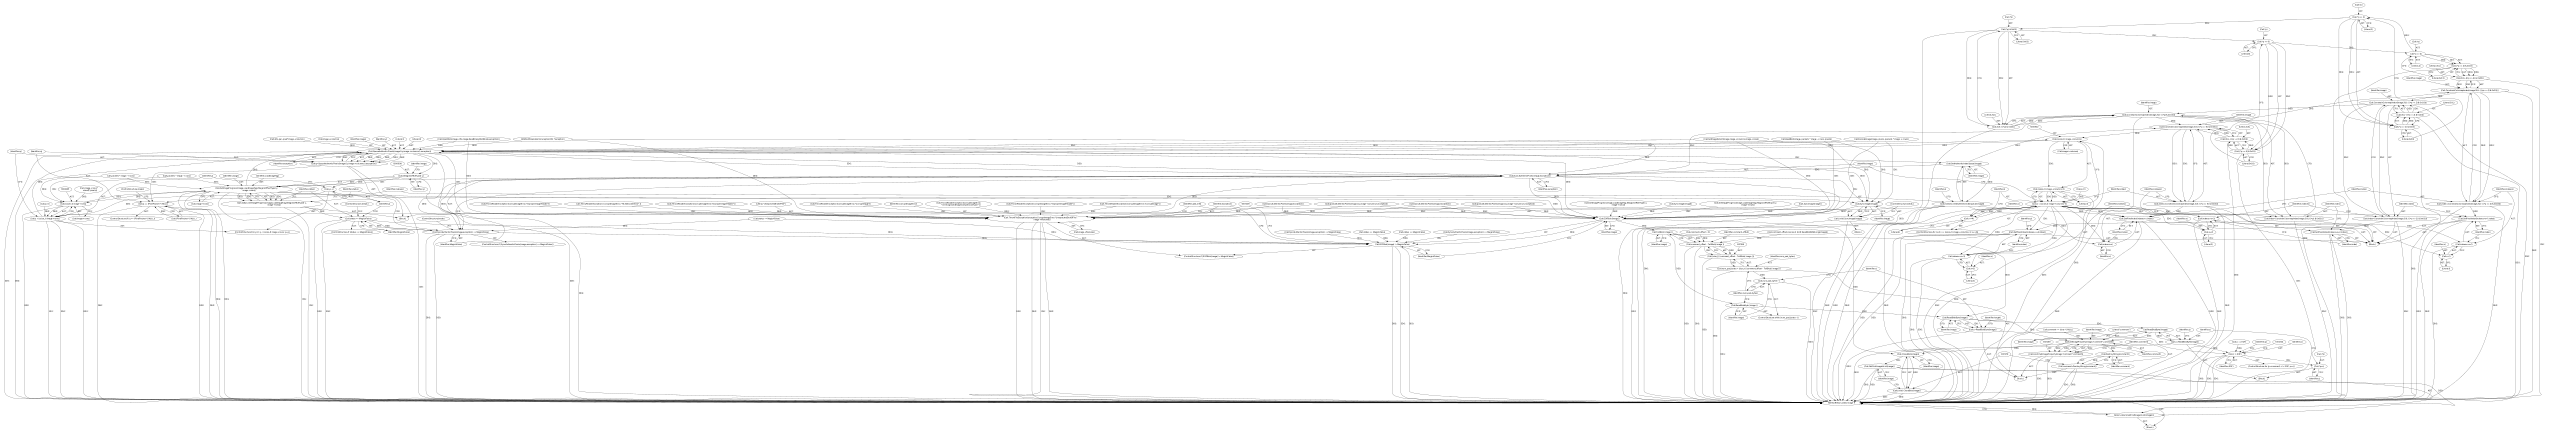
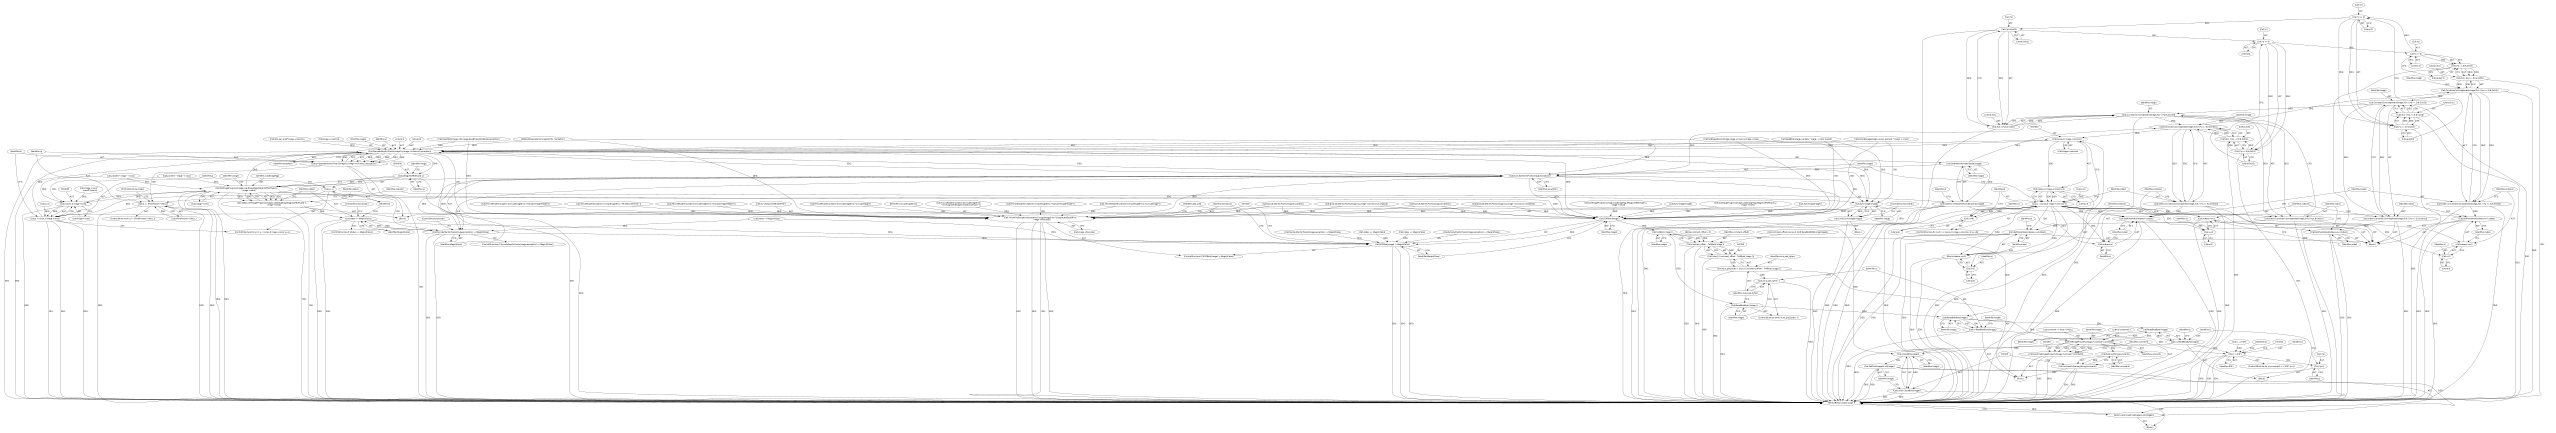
node "(Call,comment_offset = 0)": label "(Call,comment_offset = 0)" -> "(Block,comment_offset = 0)"
node "(Call,indexes+x+3)": label "(Call,indexes+x+3)" -> "(Block,indexes+x+3)"
